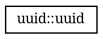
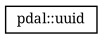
node "uuid::uuid": label "uuid::uuid" -> "pdal::uuid"
